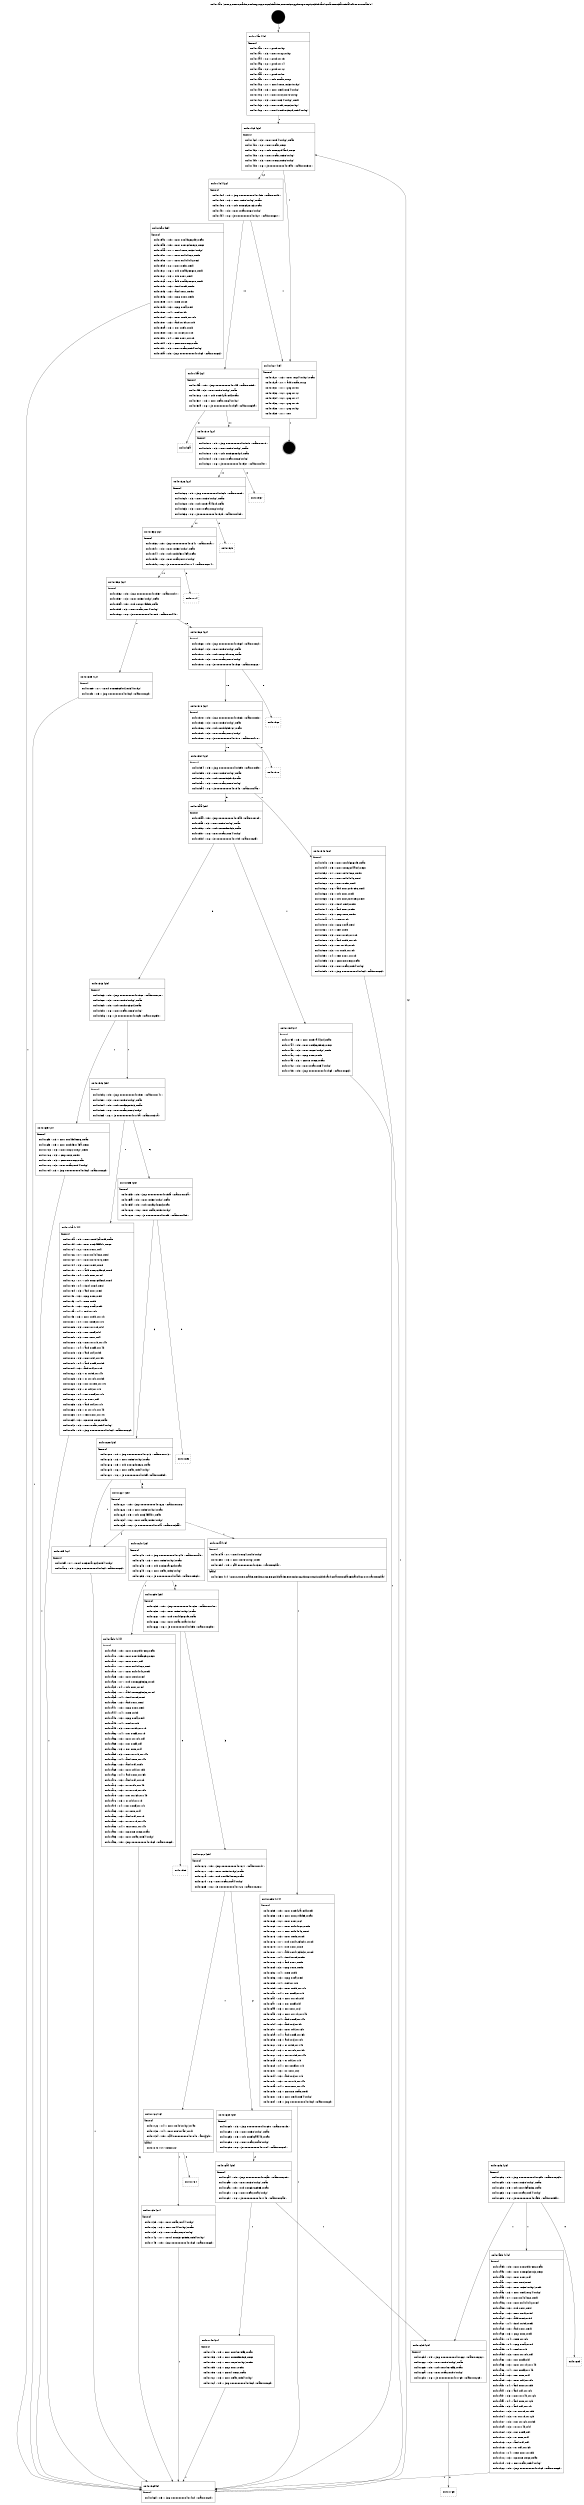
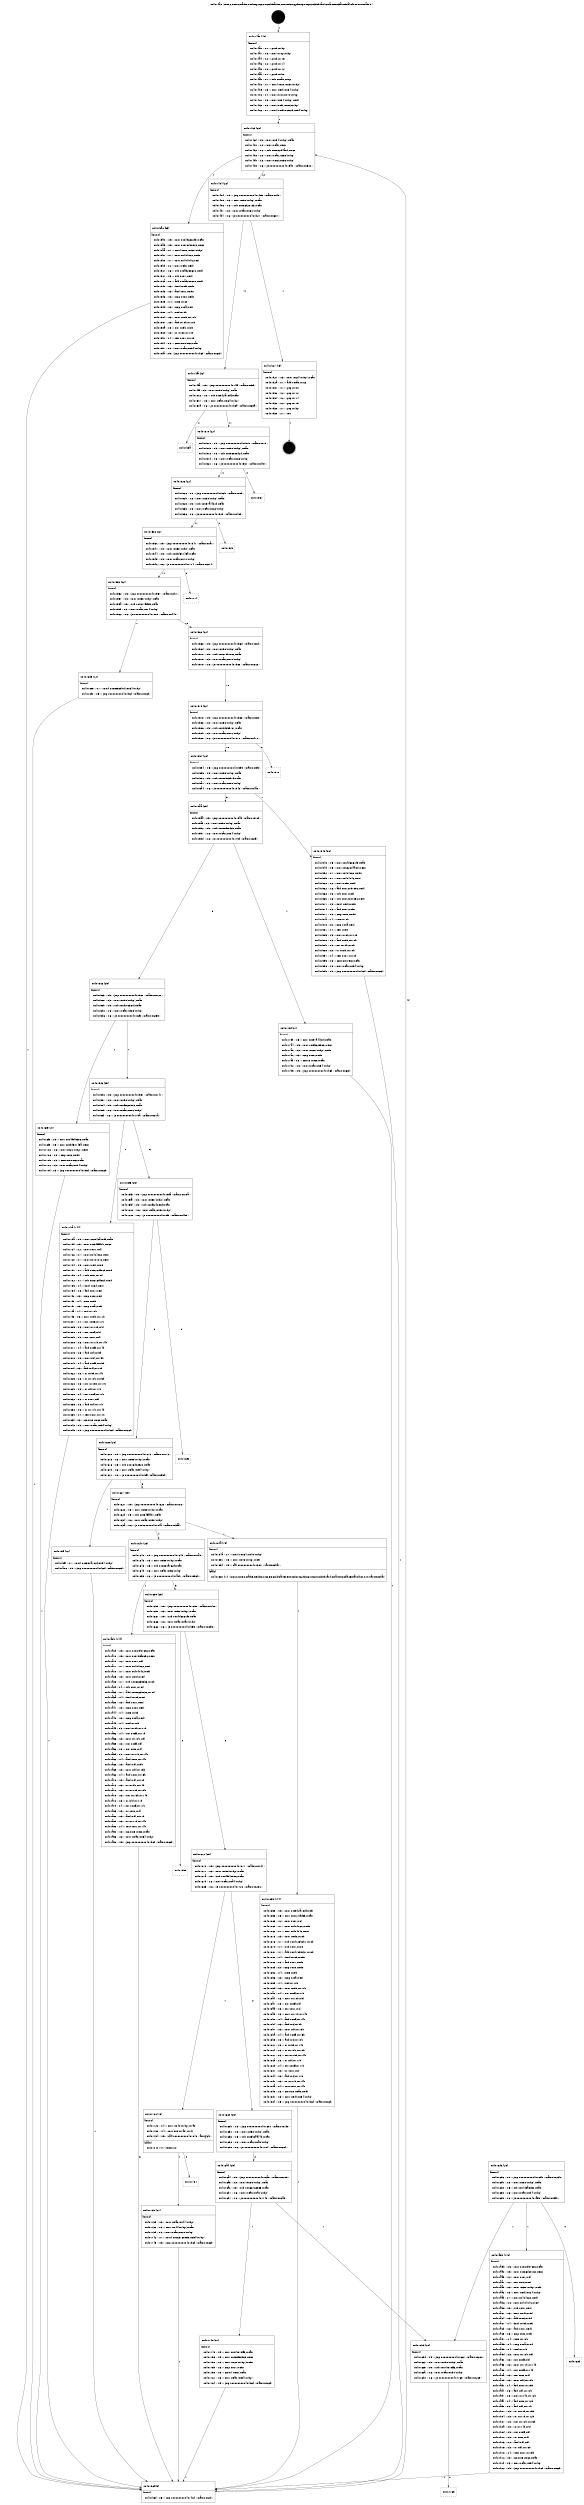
edge "0x4014cd [23]" -> "0x401b27 [19]": now "0x4014cd [23]" -> "0x4019a0 [95]"
node "0x401b68": removed
edge "0x401627 [25]" -> "0x4019ff [12]": now "0x401627 [25]" -> "0x401640 [25]"
